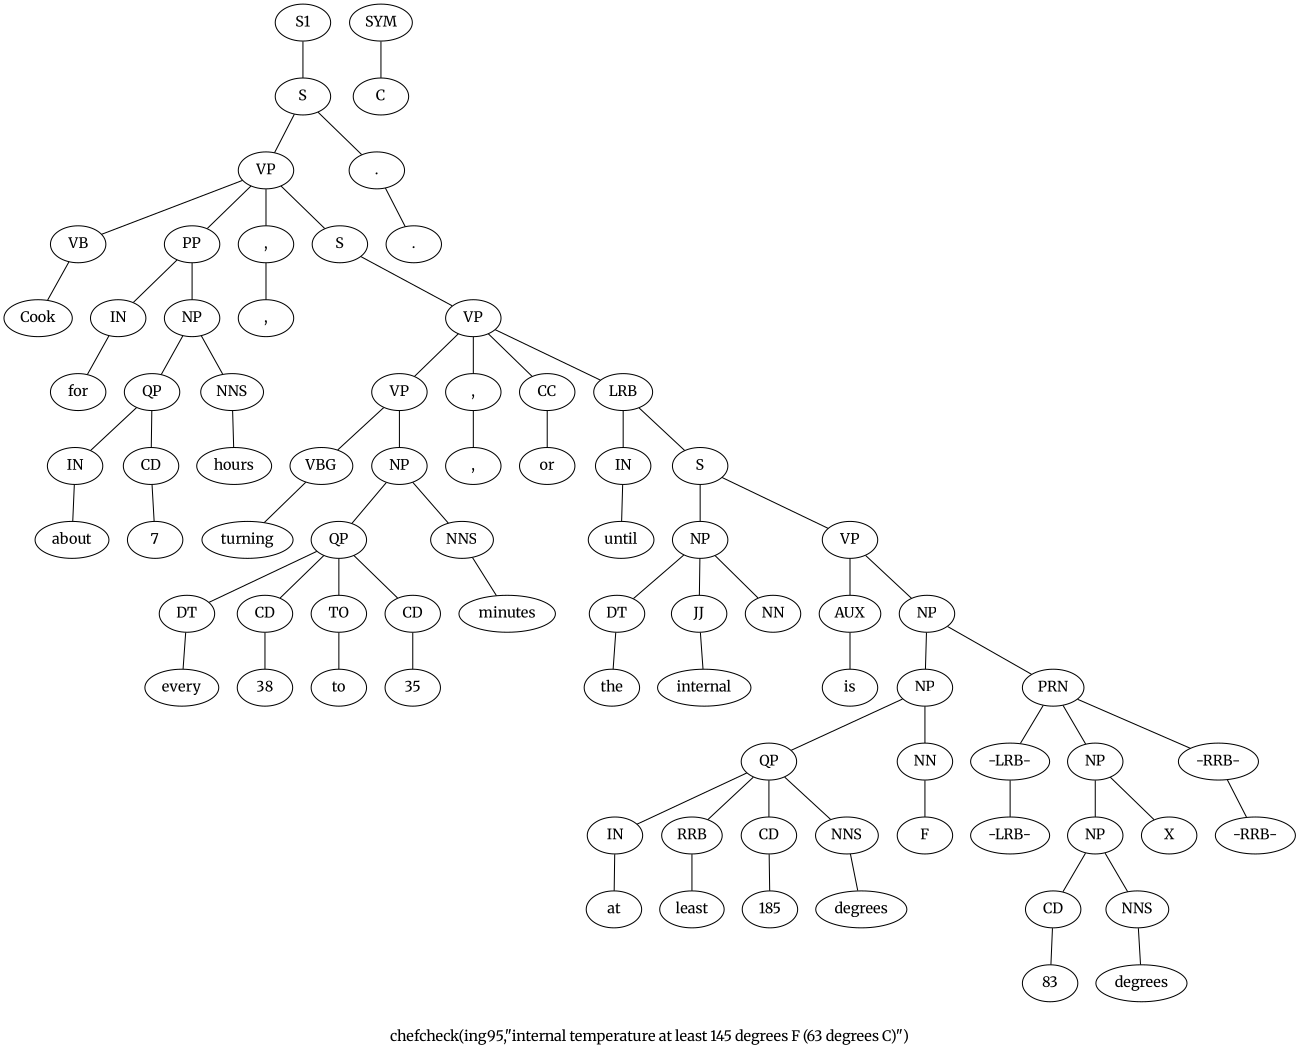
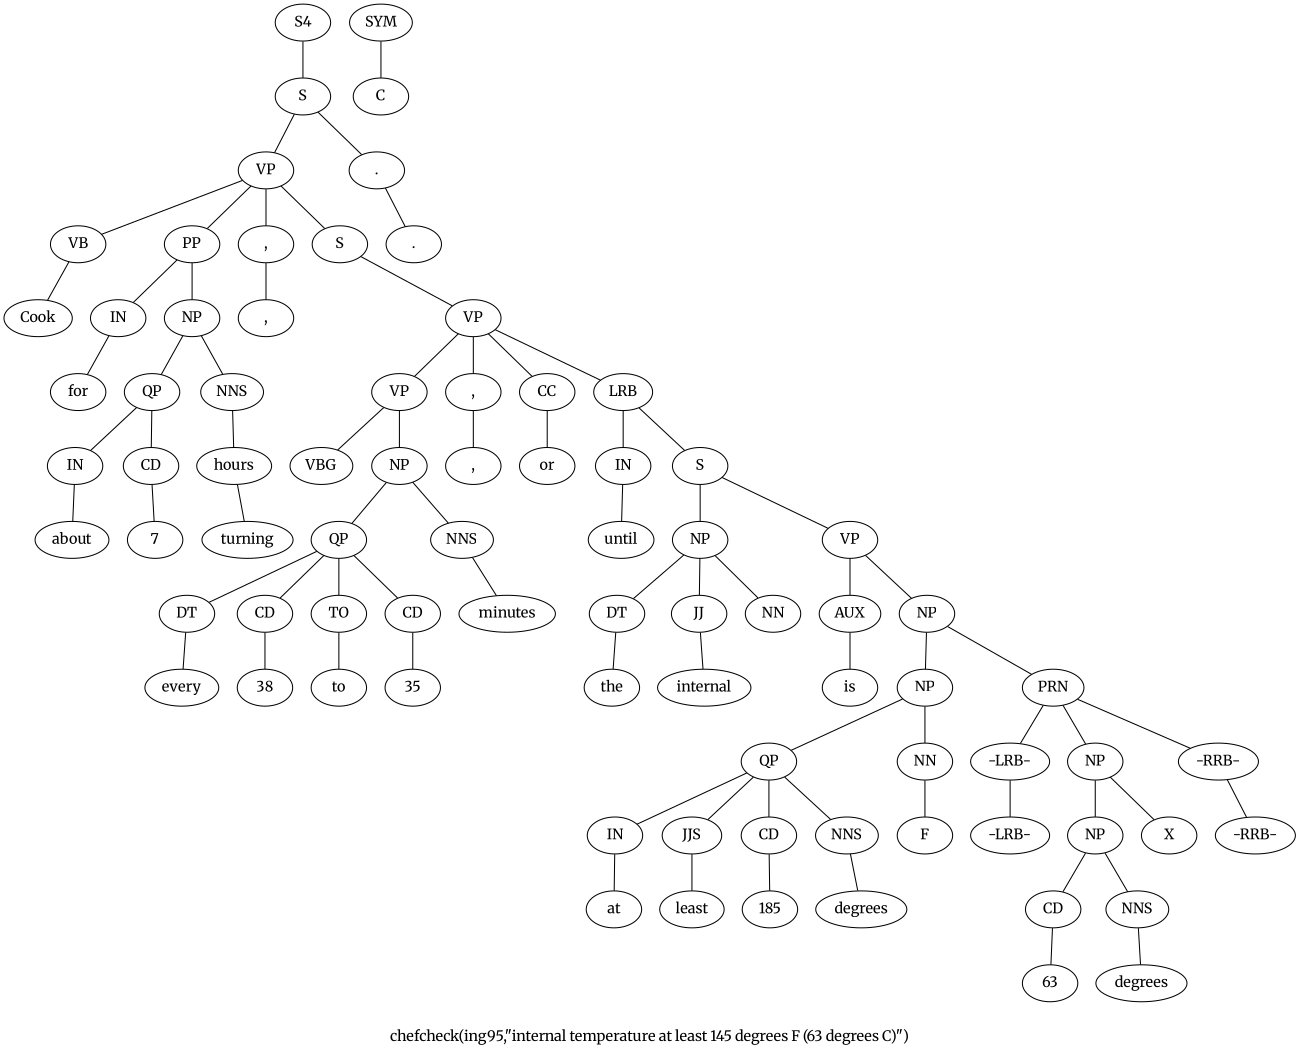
node "S1": label "S1" -> "S4"
edge "VBG" -- "turning": now "hours" -- "turning"
node "RRB": label "RRB" -> "JJS"
node "83": label "83" -> "63"
